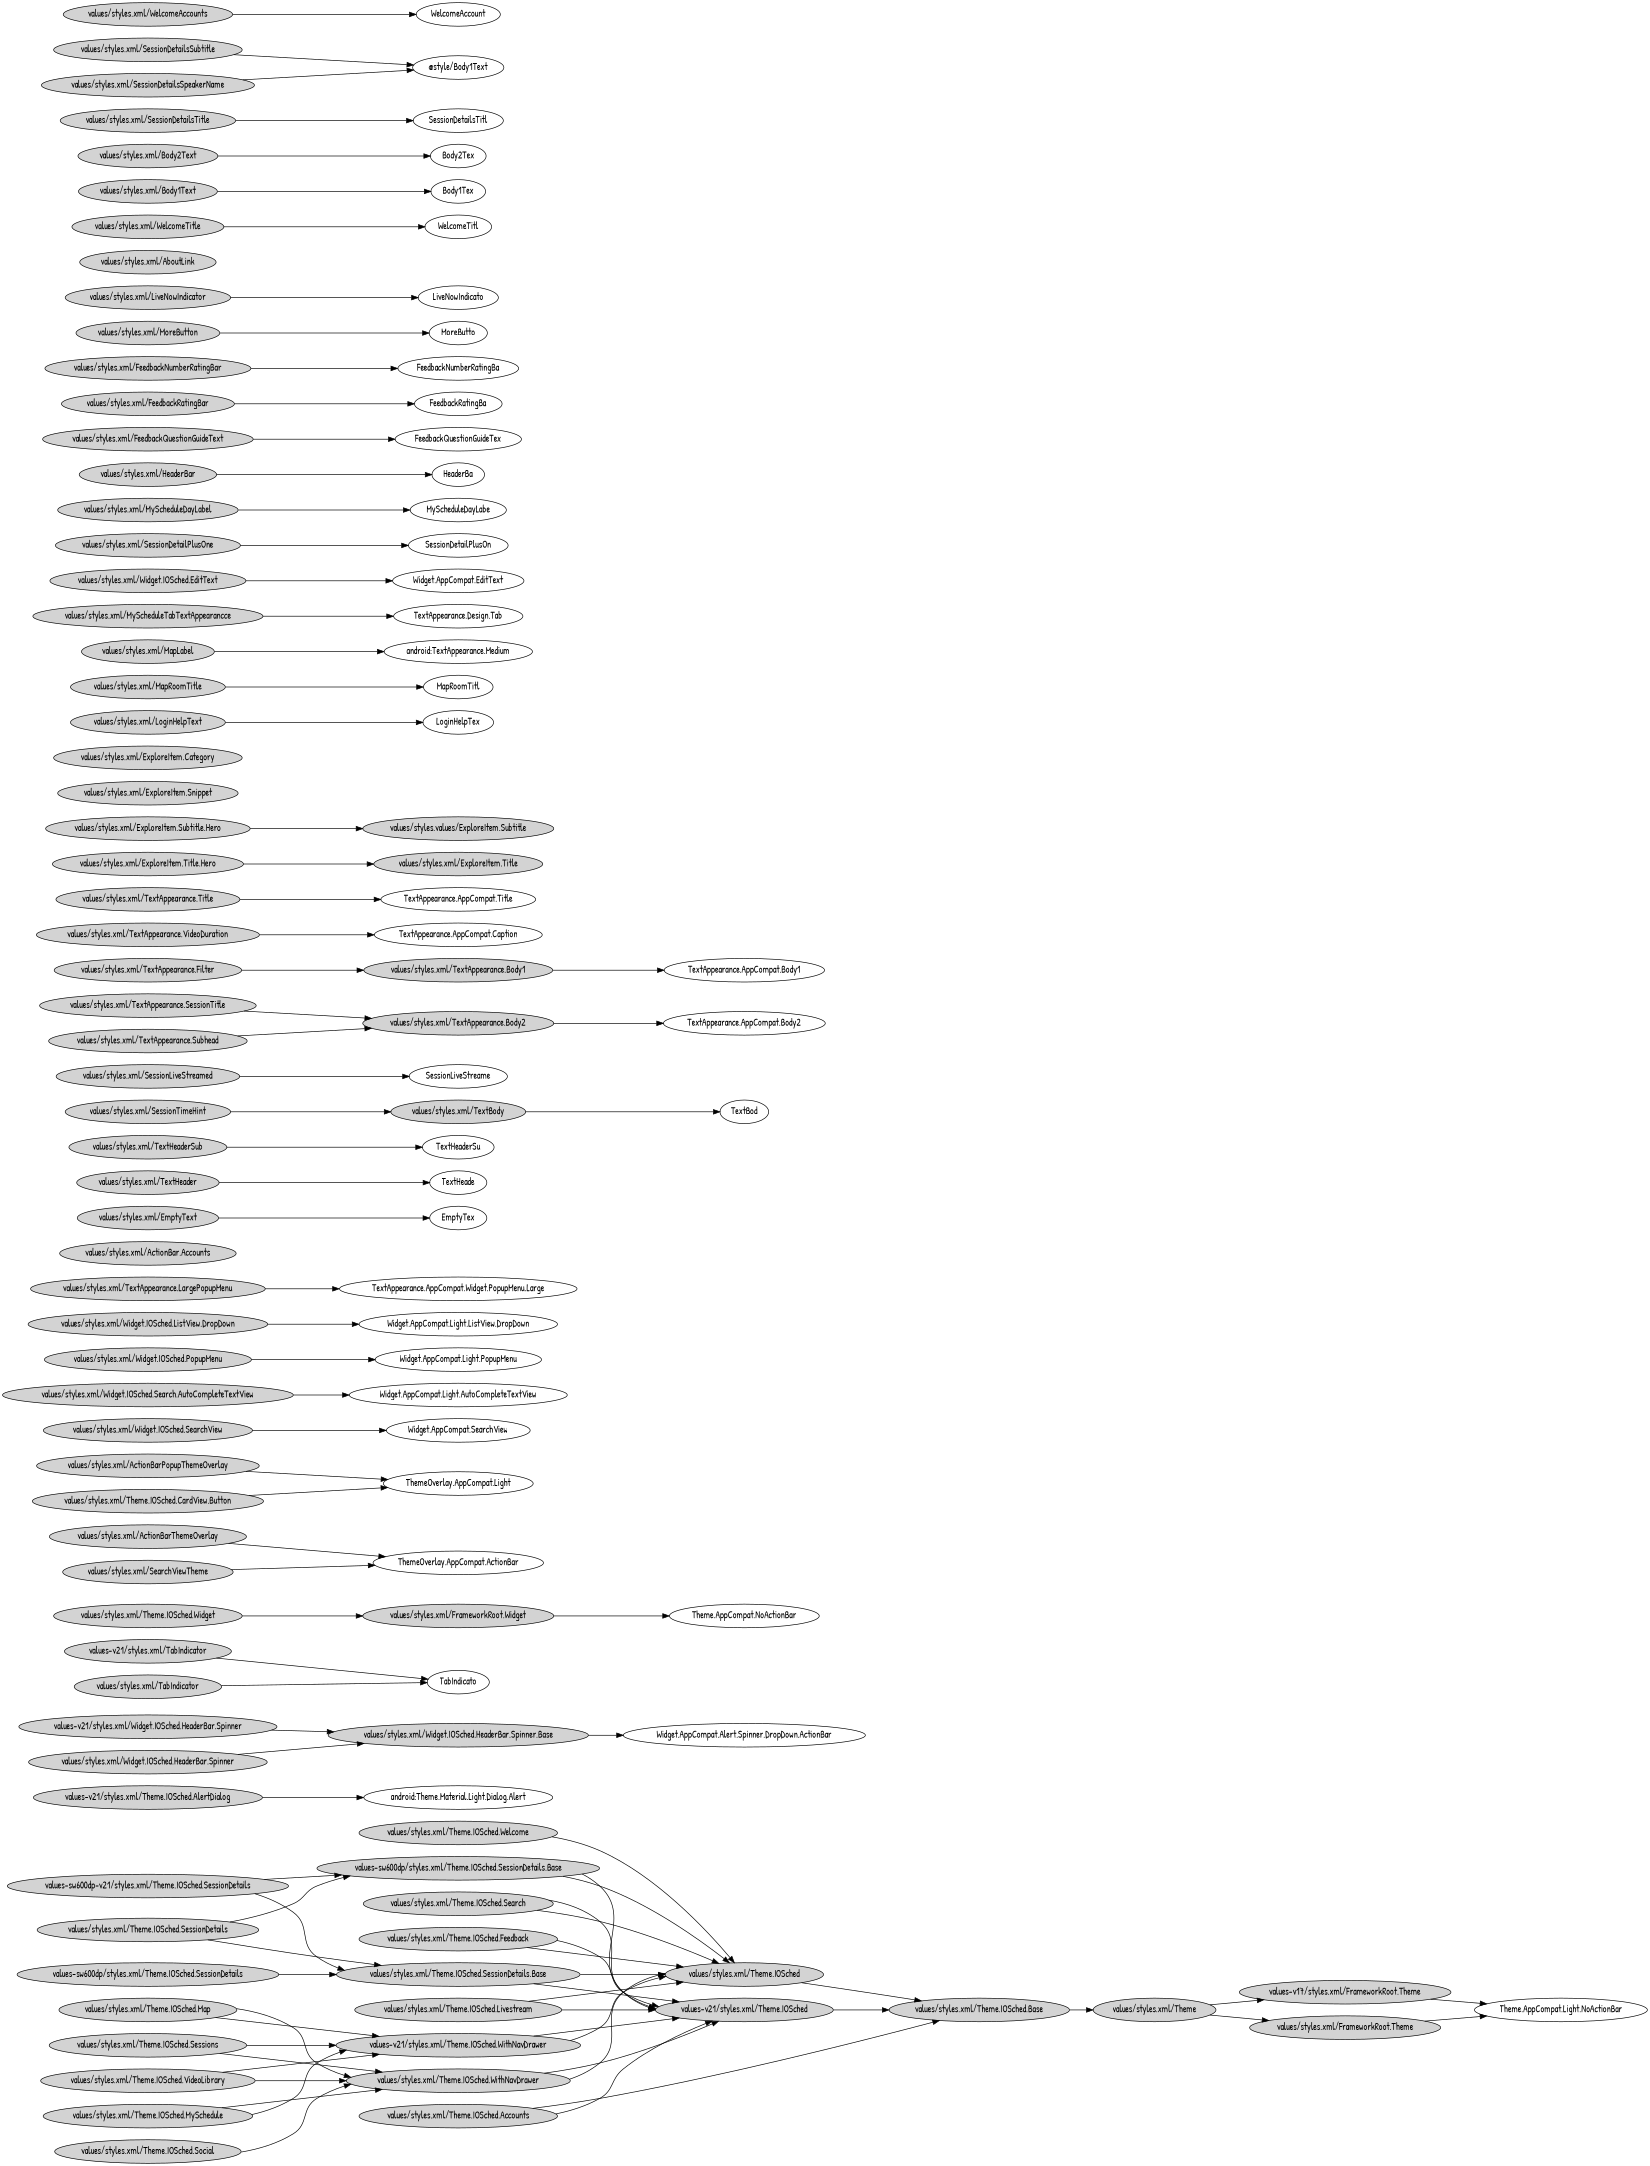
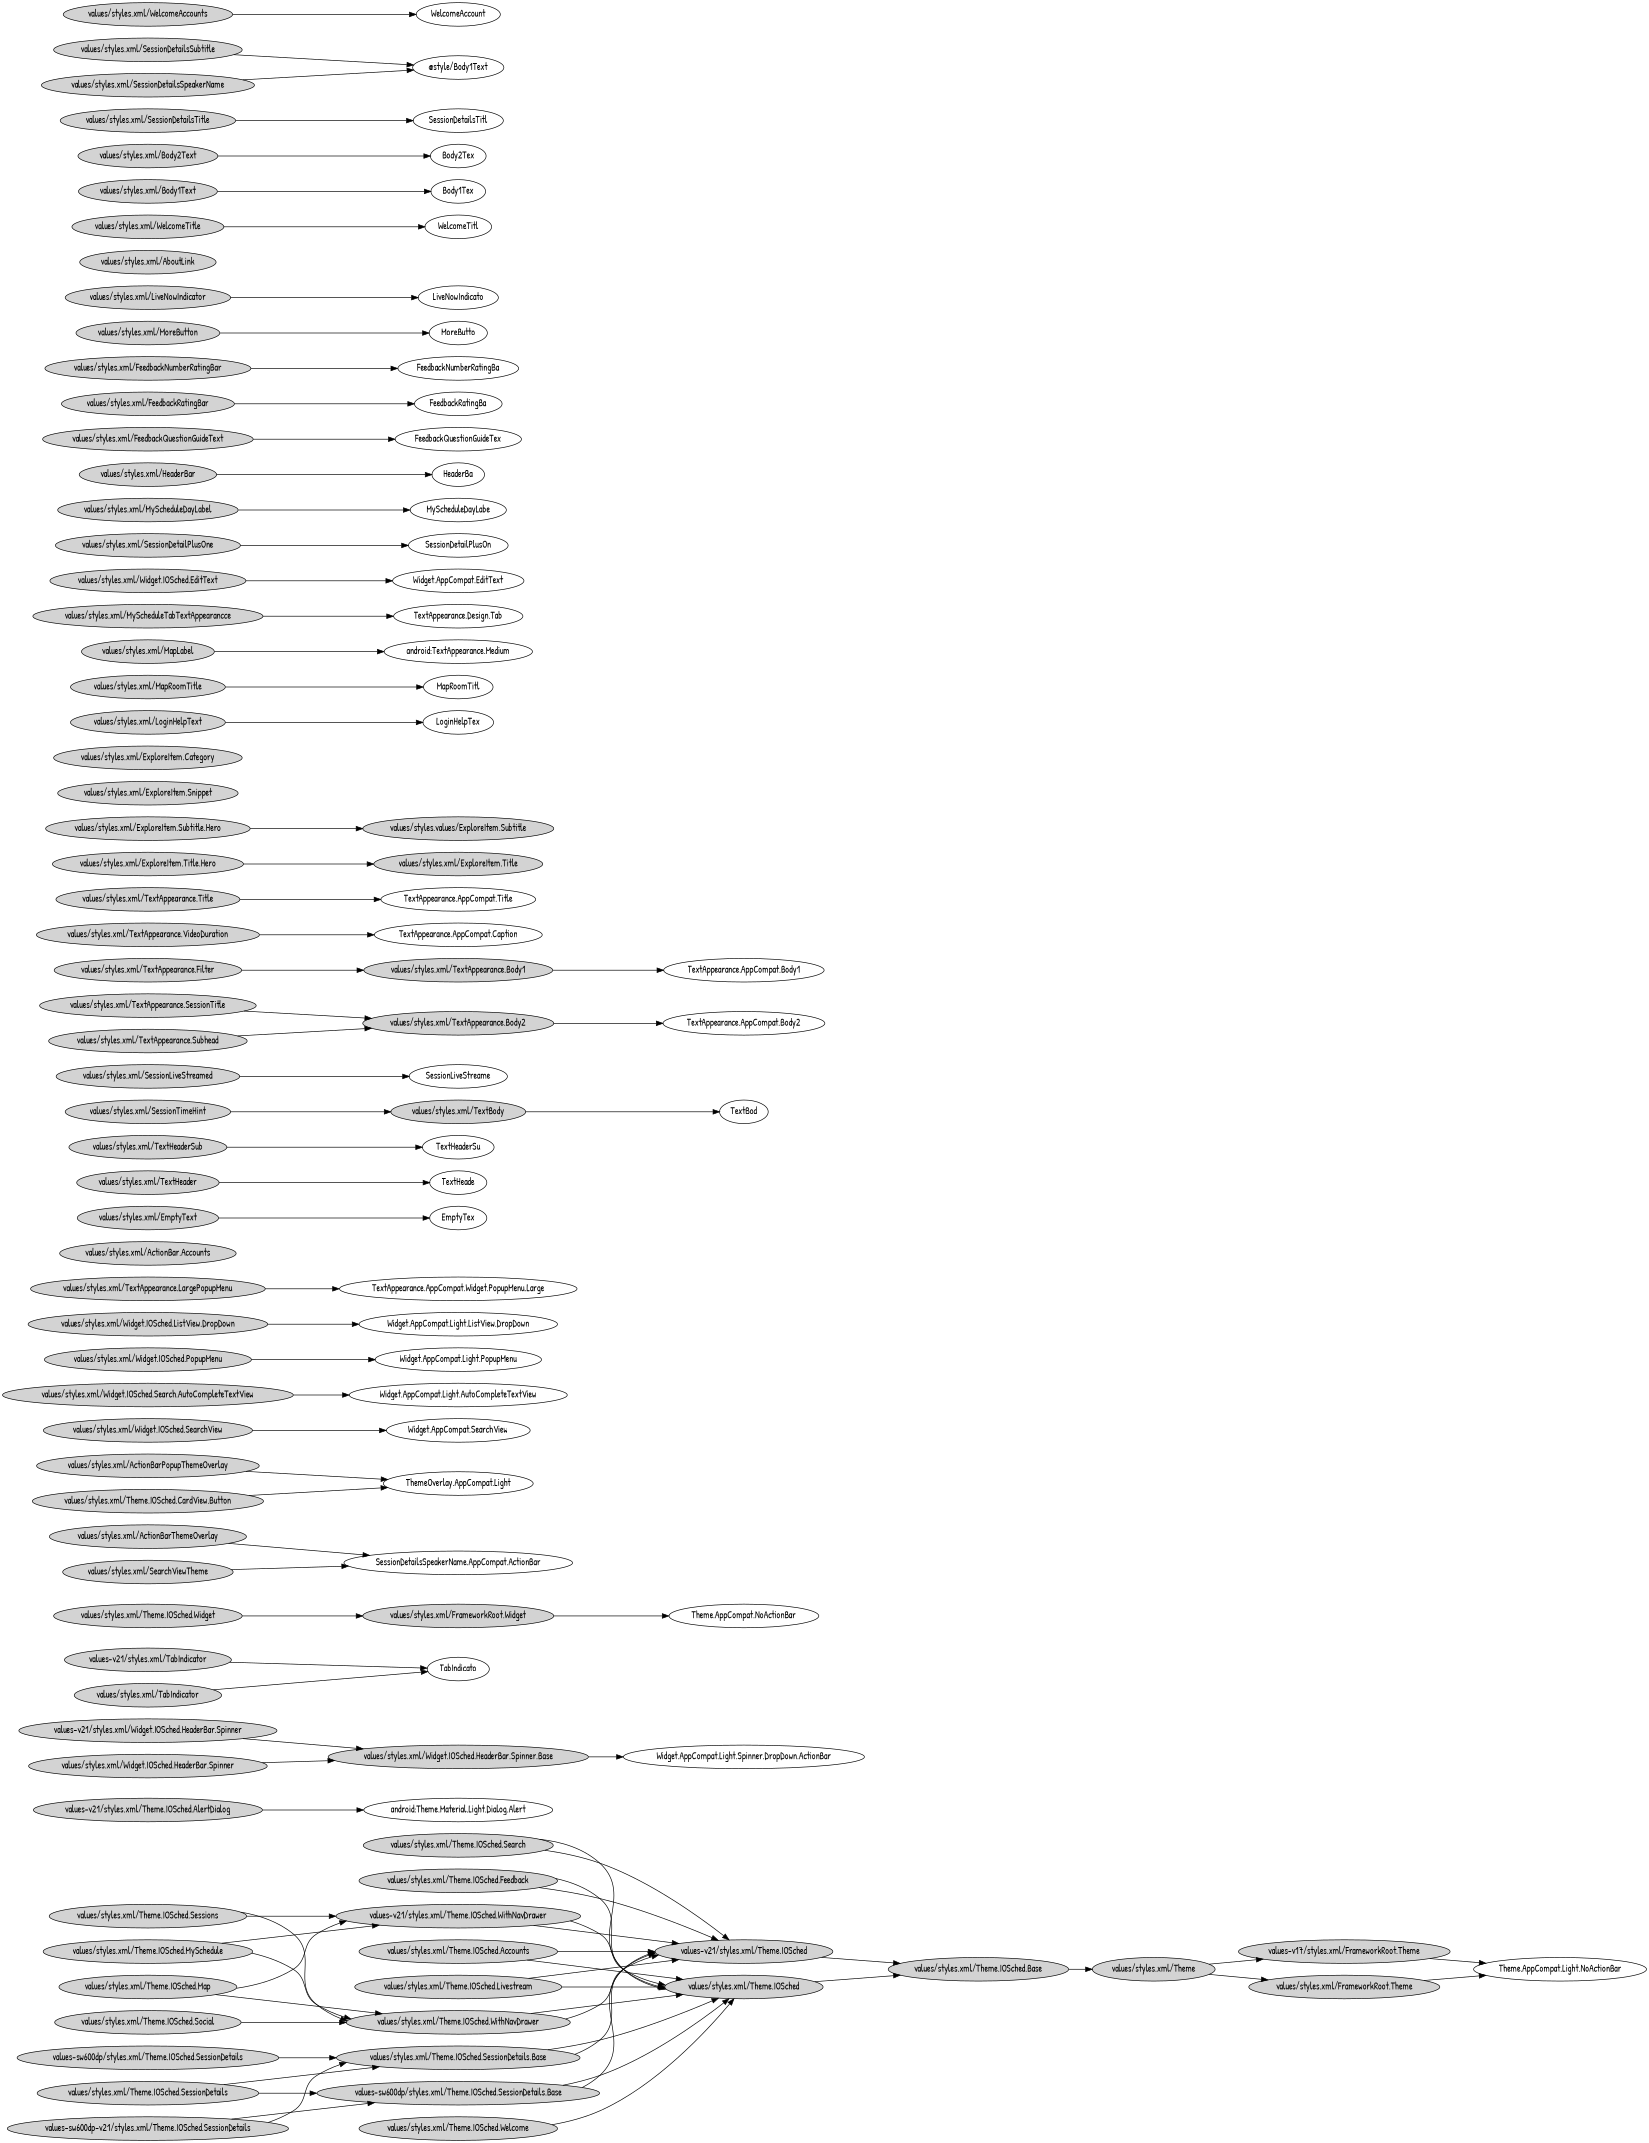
node "ThemeOverlay.AppCompat.ActionBar": label "ThemeOverlay.AppCompat.ActionBar" -> "SessionDetailsSpeakerName.AppCompat.ActionBar"
node "Widget.AppCompat.Alert.Spinner.DropDown.ActionBar": label "Widget.AppCompat.Alert.Spinner.DropDown.ActionBar" -> "Widget.AppCompat.Light.Spinner.DropDown.ActionBar"
edge "values/styles.xml/Theme.IOSched.Accounts" -> "values/styles.xml/Theme.IOSched.Base": now "values/styles.xml/Theme.IOSched.Accounts" -> "values/styles.xml/Theme.IOSched"
node "values/styles.xml/Theme.IOSched.VideoLibrary": removed
